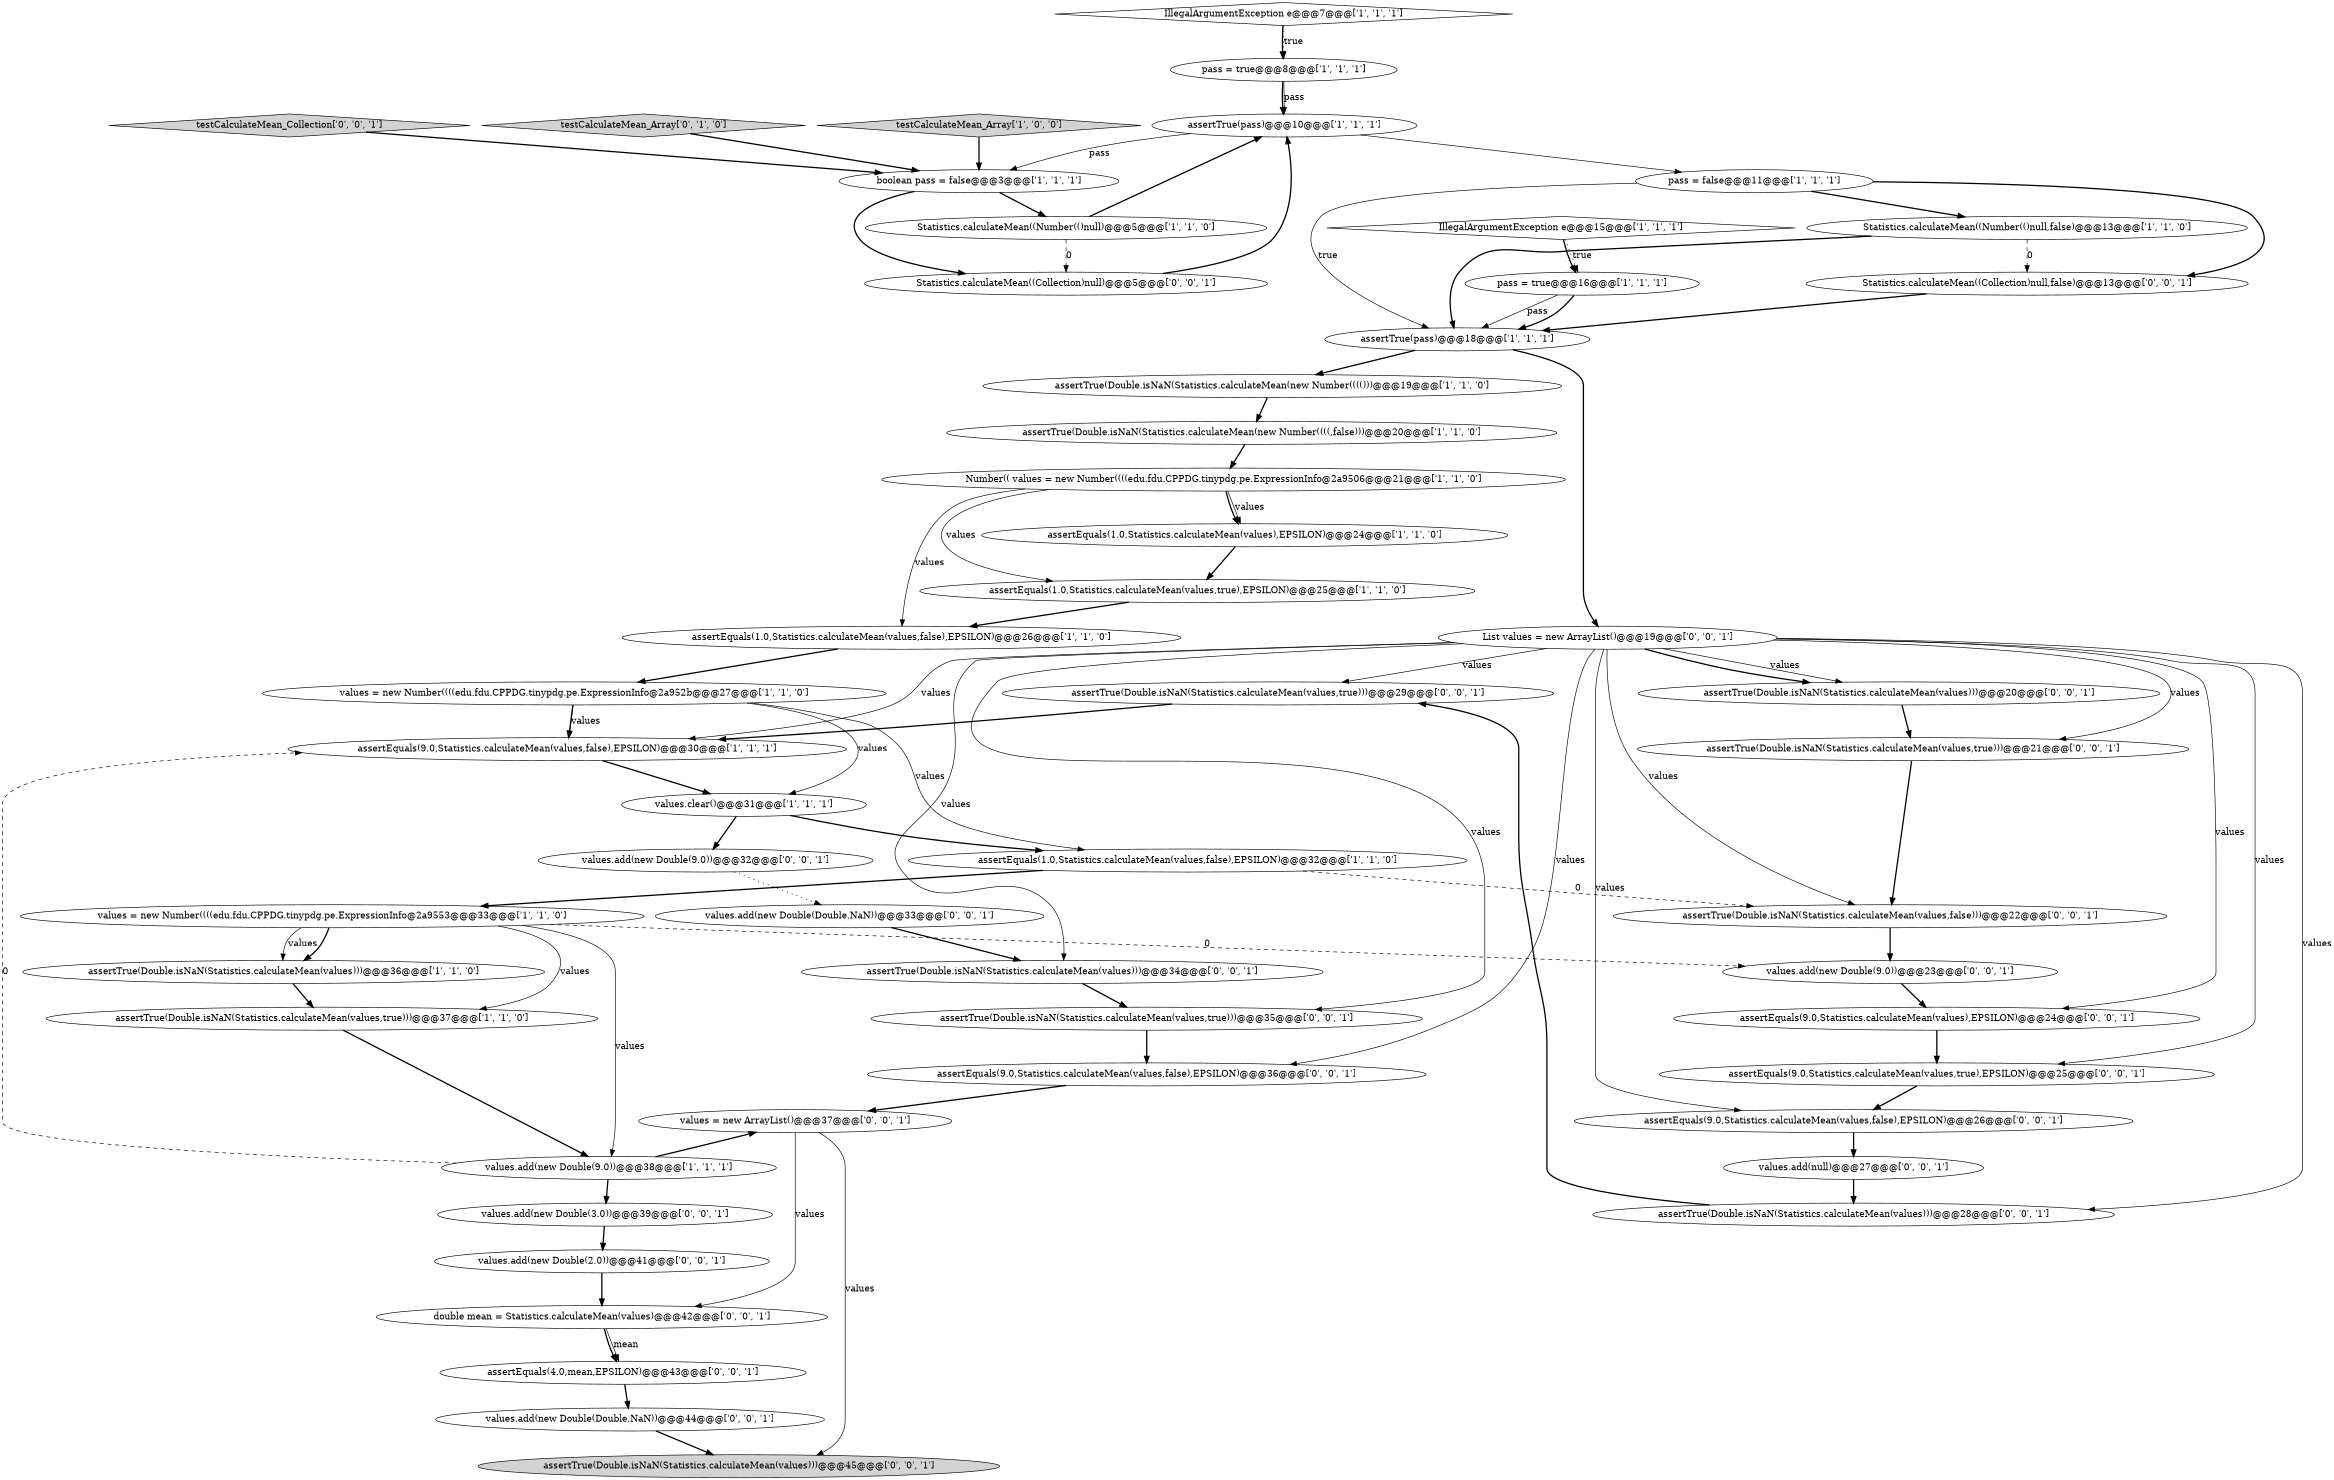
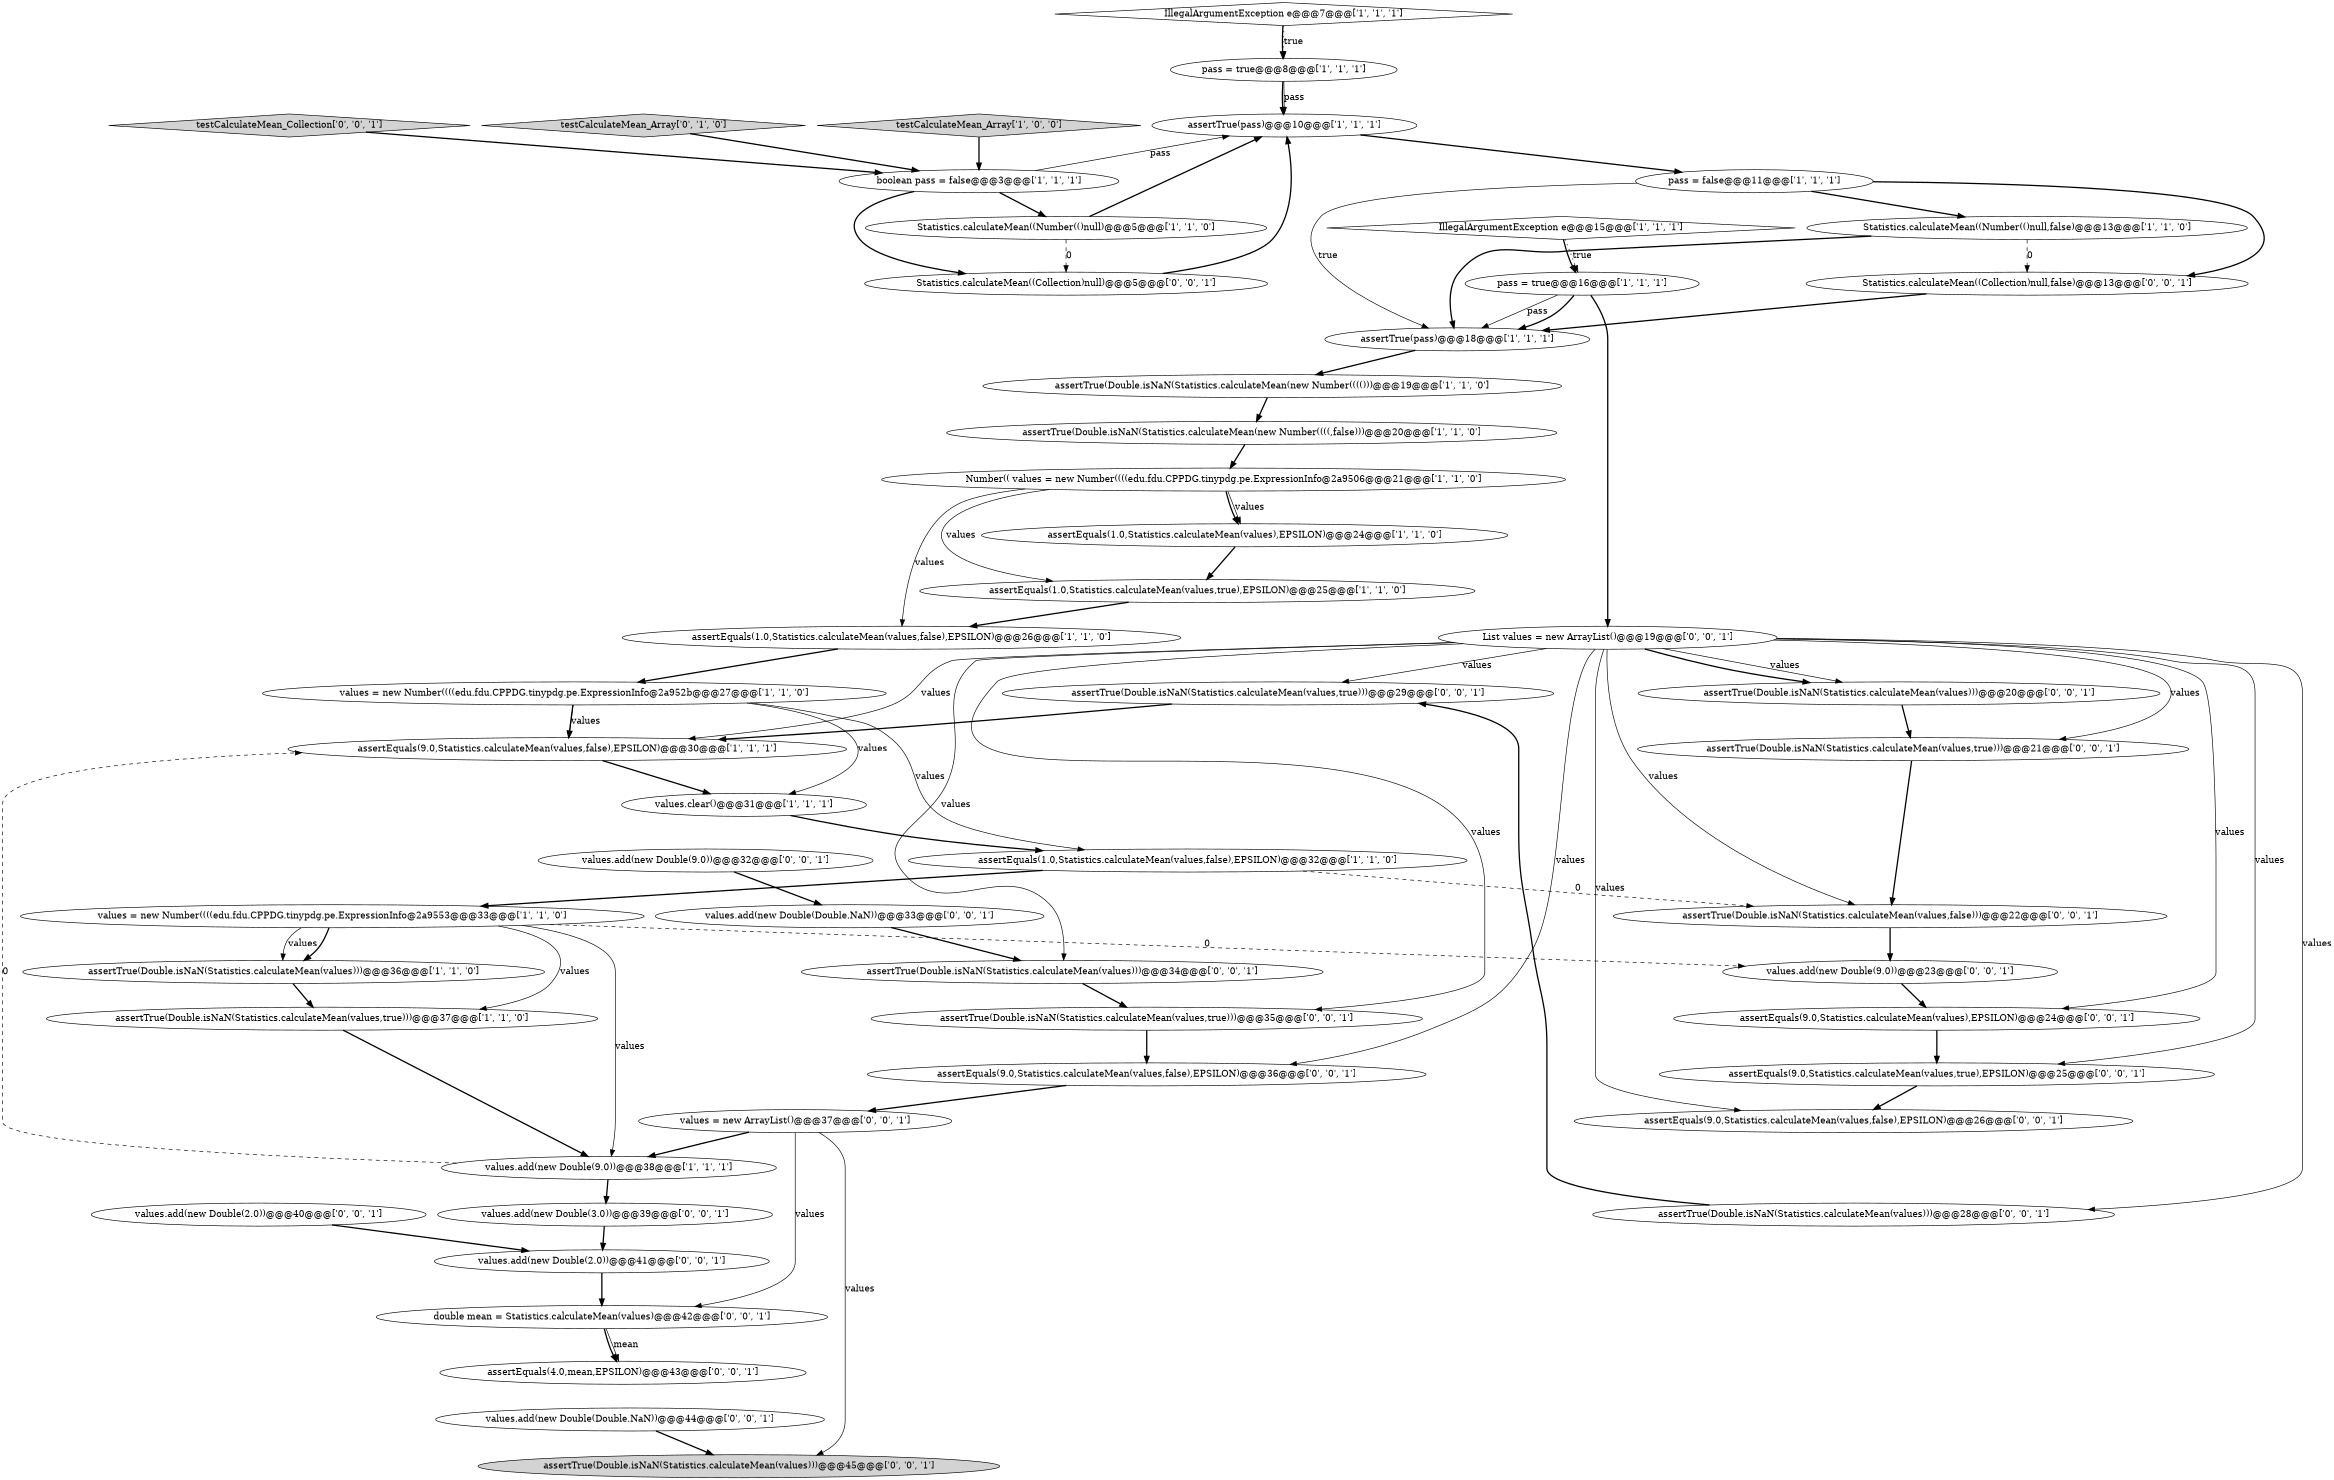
edge "assertTrue(pass)@@@10@@@['1', '1', '1']" -> "boolean pass = false@@@3@@@['1', '1', '1']": reversed
edge "assertTrue(pass)@@@10@@@['1', '1', '1']" -> "pass = false@@@11@@@['1', '1', '1']": style solid -> bold
edge "assertTrue(pass)@@@18@@@['1', '1', '1']" -> "List values = new ArrayList()@@@19@@@['0', '0', '1']": now "pass = true@@@16@@@['1', '1', '1']" -> "List values = new ArrayList()@@@19@@@['0', '0', '1']"
edge "values.clear()@@@31@@@['1', '1', '1']" -> "values.add(new Double(9.0))@@@32@@@['0', '0', '1']": removed
edge "values.add(new Double(9.0))@@@32@@@['0', '0', '1']" -> "values.add(new Double(Double.NaN))@@@33@@@['0', '0', '1']": style dotted -> bold
edge "values.add(new Double(9.0))@@@38@@@['1', '1', '1']" -> "values = new ArrayList()@@@37@@@['0', '0', '1']": reversed
node "values.add(null)@@@27@@@['0', '0', '1']": removed
node "values.add(new Double(2.0))@@@40@@@['0', '0', '1']": added
edge "assertEquals(4.0,mean,EPSILON)@@@43@@@['0', '0', '1']" -> "values.add(new Double(Double.NaN))@@@44@@@['0', '0', '1']": removed
